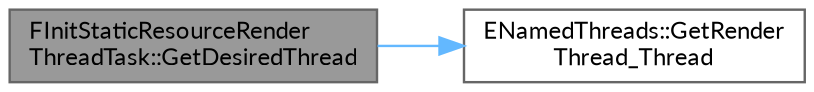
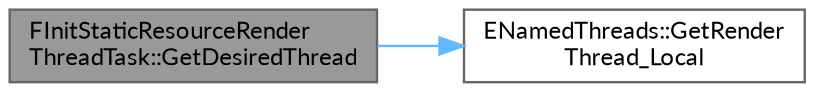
node "ENamedThreads::GetRender Thread_Thread": label "ENamedThreads::GetRender Thread_Thread" -> "ENamedThreads::GetRender Thread_Local"
